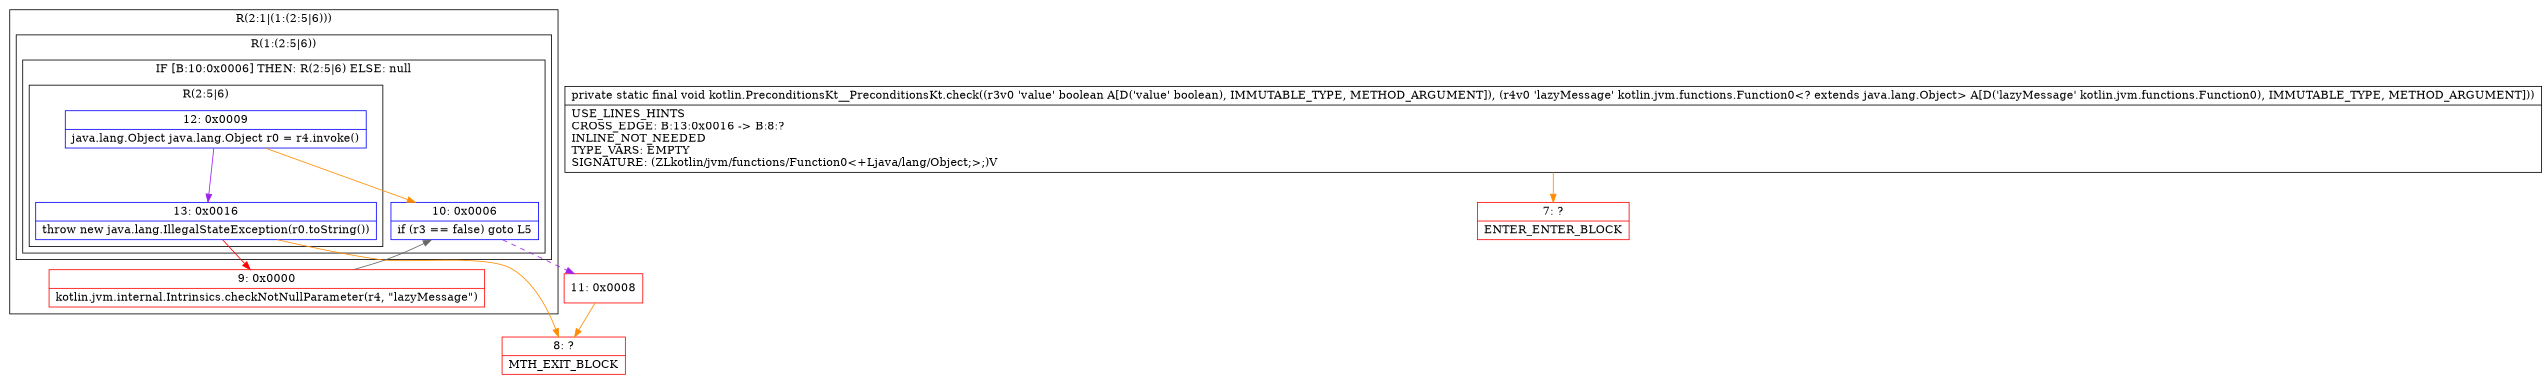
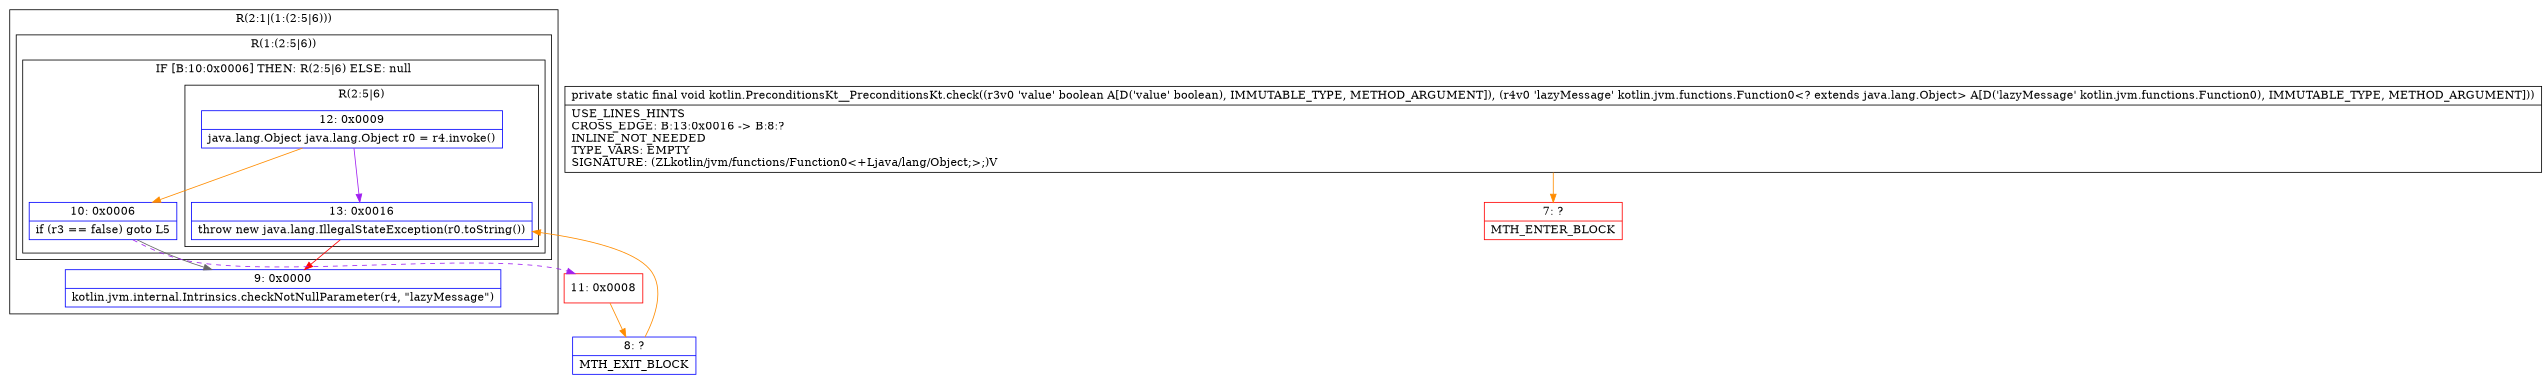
node "7: ?": text "ENTER_ENTER_BLOCK" -> "MTH_ENTER_BLOCK"
edge "9: 0x0000" -> "10: 0x0006": reversed
edge "13: 0x0016" -> "8: ?": reversed
node "9: 0x0000": color red -> blue
node "8: ?": color red -> blue
